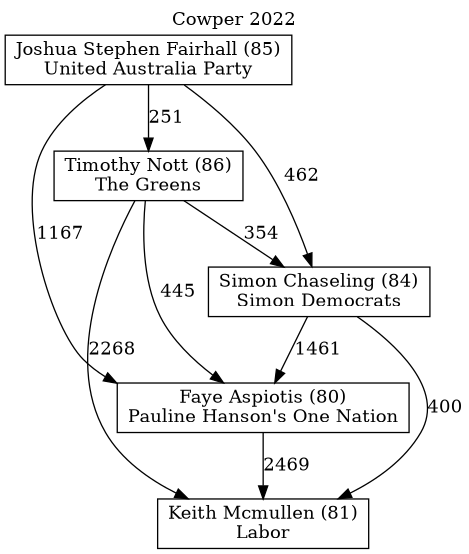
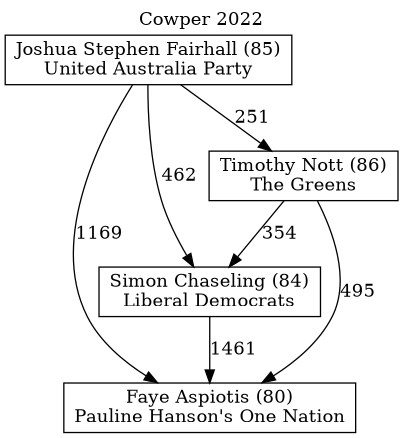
edge "Joshua Stephen Fairhall (85) United Australia Party" -> "Faye Aspiotis (80) Pauline Hanson's One Nation": label "1167" -> "1169"
edge "Timothy Nott (86) The Greens" -> "Faye Aspiotis (80) Pauline Hanson's One Nation": label "445" -> "495"
node "Simon Chaseling (84) Simon Democrats": label "Simon Chaseling (84) Simon Democrats" -> "Simon Chaseling (84) Liberal Democrats"
node "Keith Mcmullen (81) Labor": removed
